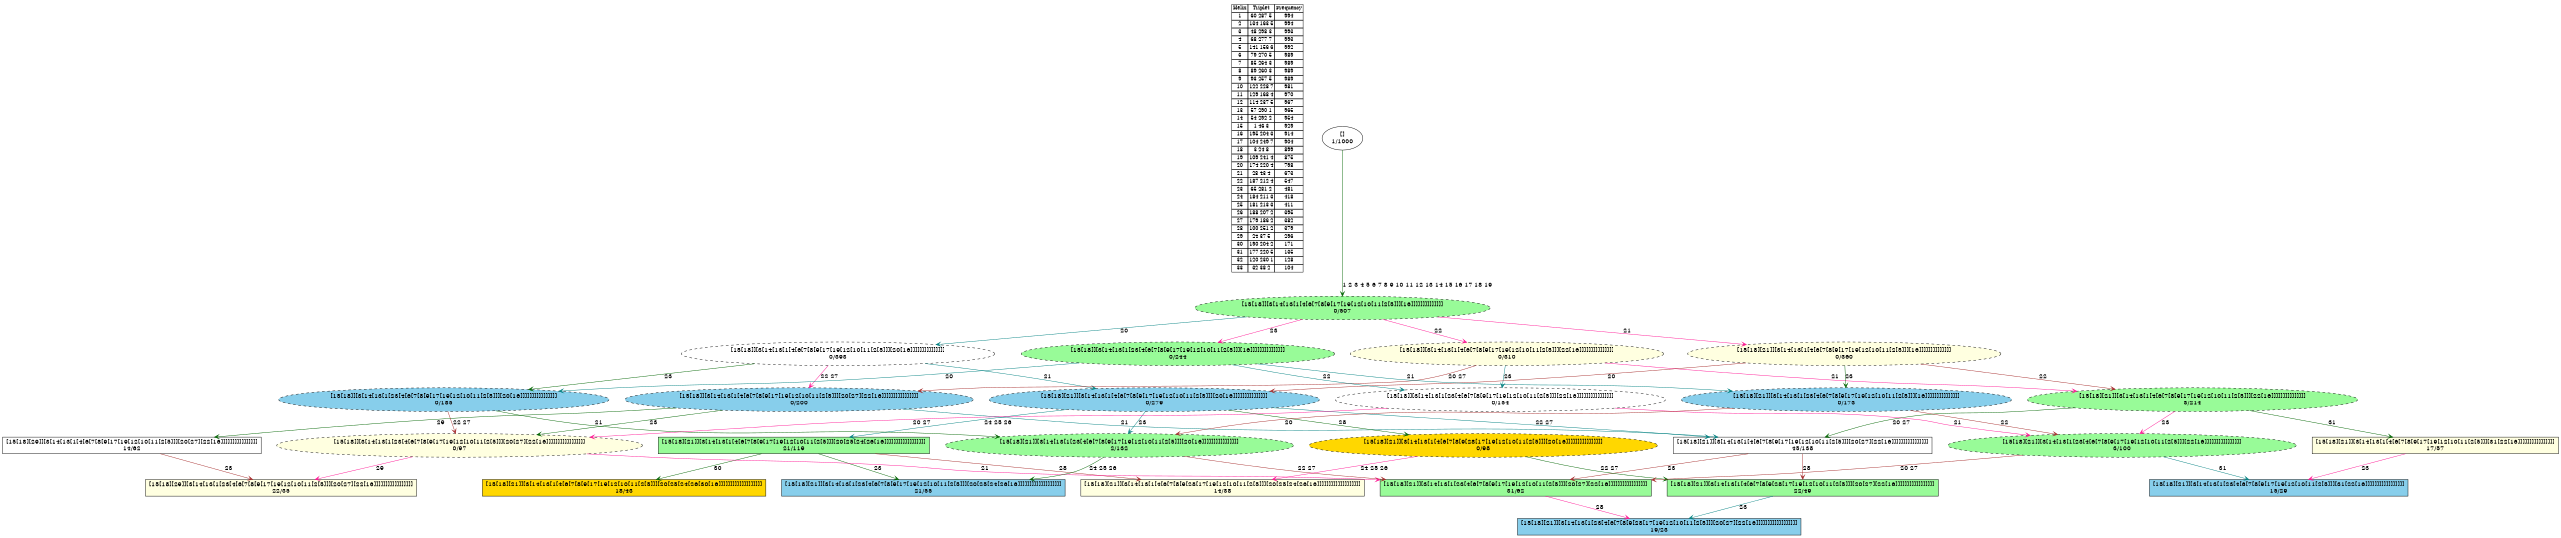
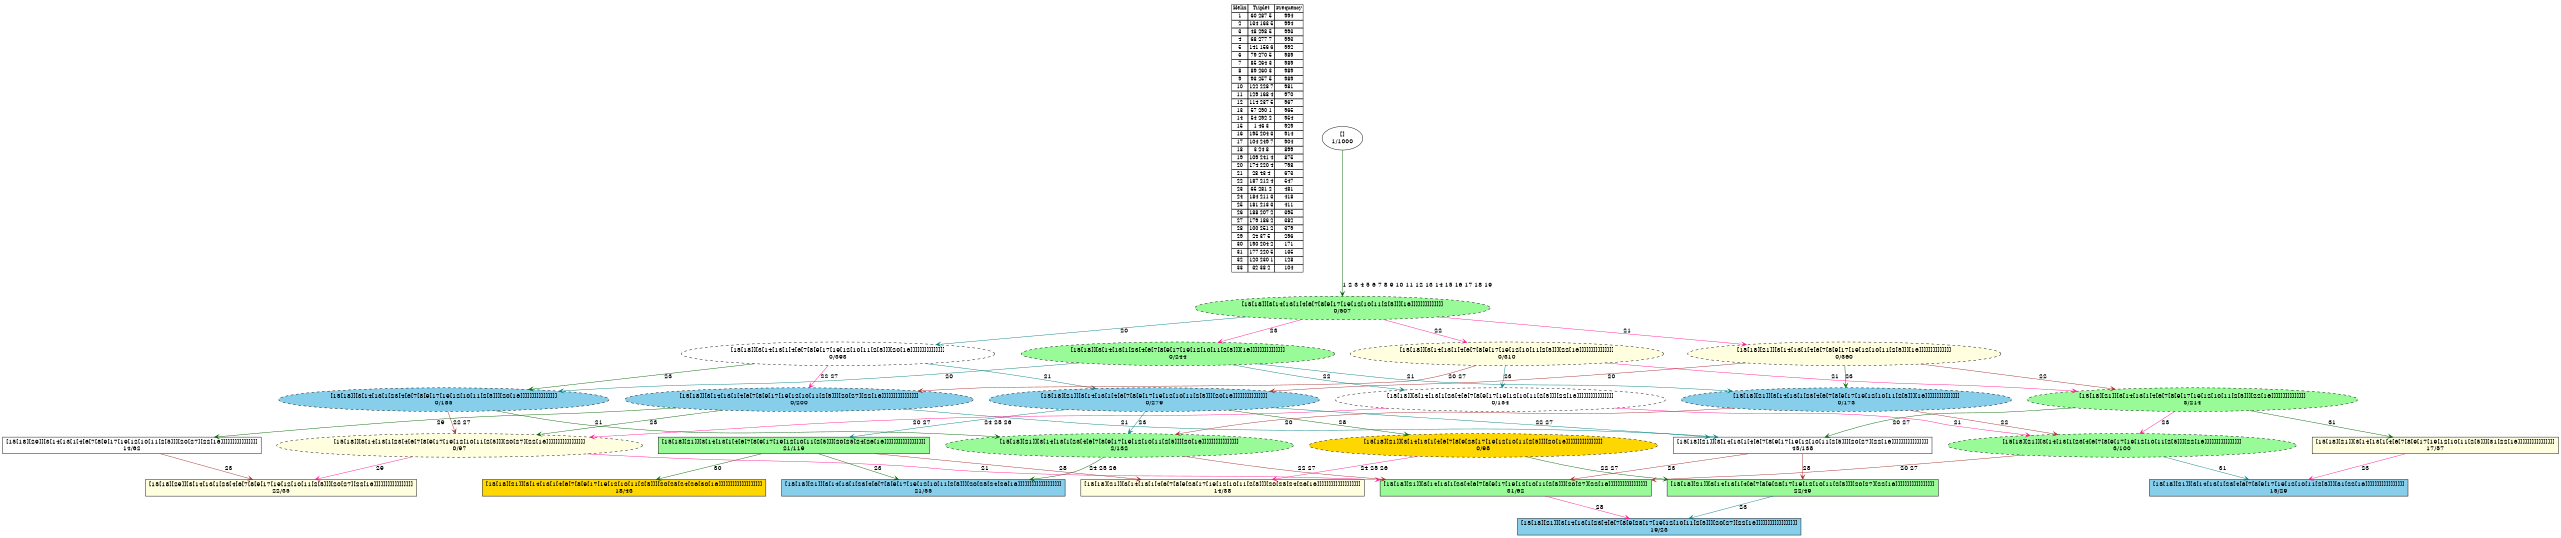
node "Helix": text "48 298 3" -> "48 298 5"
